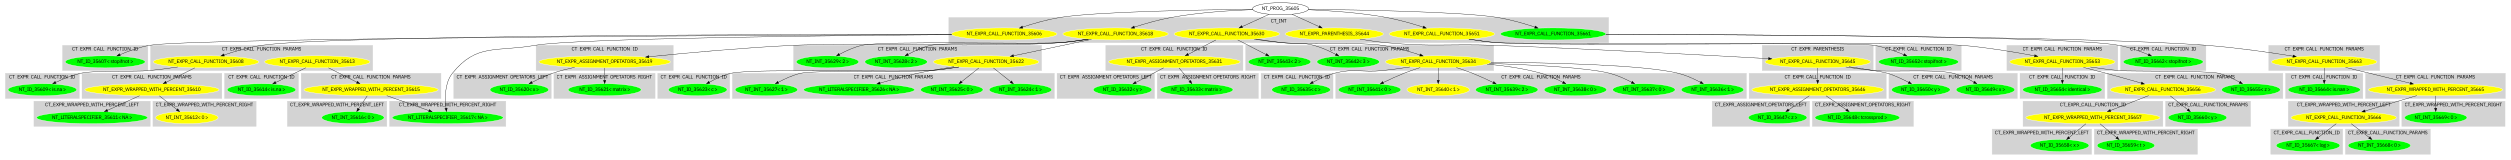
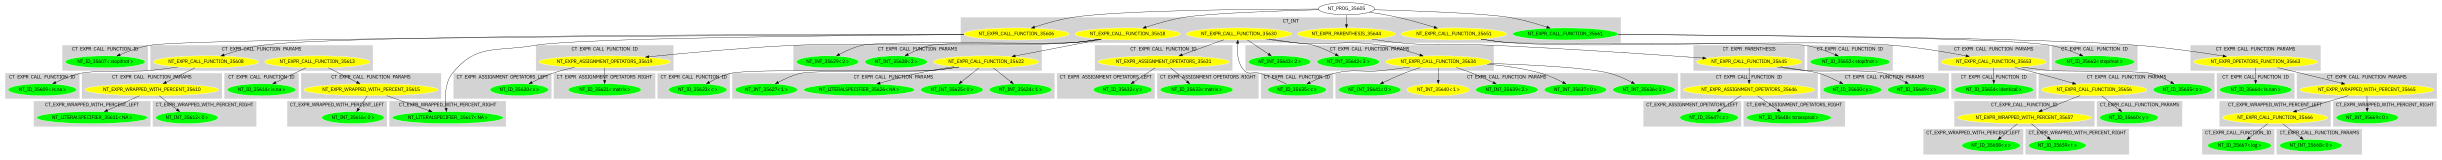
edge "NT_PROG_35605" -> "NT_EXPR_CALL_FUNCTION_35630": now "NT_ID_35635< c >" -> "NT_EXPR_CALL_FUNCTION_35630"
node "NT_EXPR_CALL_FUNCTION_35663": label "NT_EXPR_CALL_FUNCTION_35663" -> "NT_EXPR_OPETATORS_FUNCTION_35663"
node "NT_INT_35638< 0 >": removed
node "NT_INT_35612< 0 >": fillcolor yellow -> green
